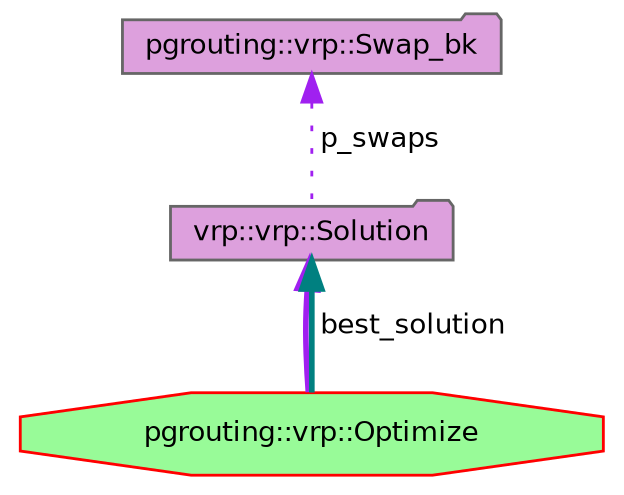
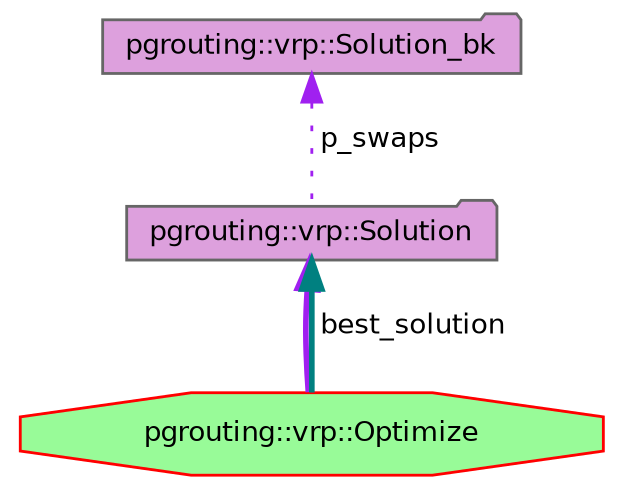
node "pgrouting::vrp::Swap_bk": label "pgrouting::vrp::Swap_bk" -> "pgrouting::vrp::Solution_bk"
node "vrp::vrp::Solution": label "vrp::vrp::Solution" -> "pgrouting::vrp::Solution"
